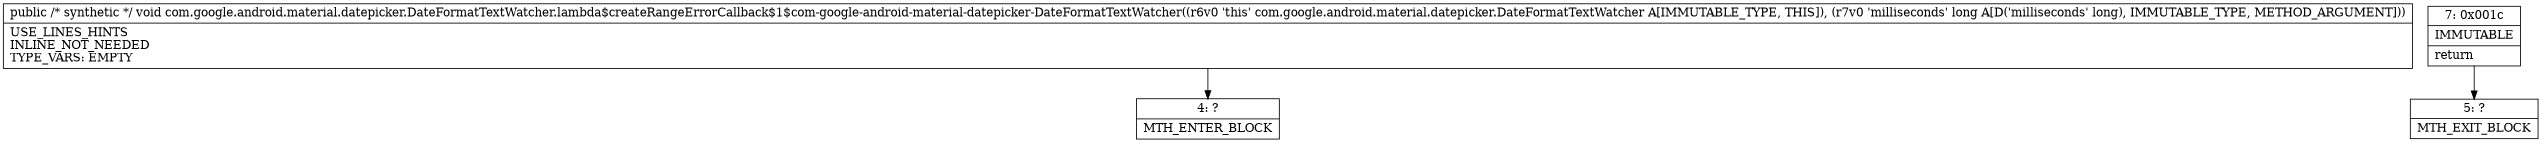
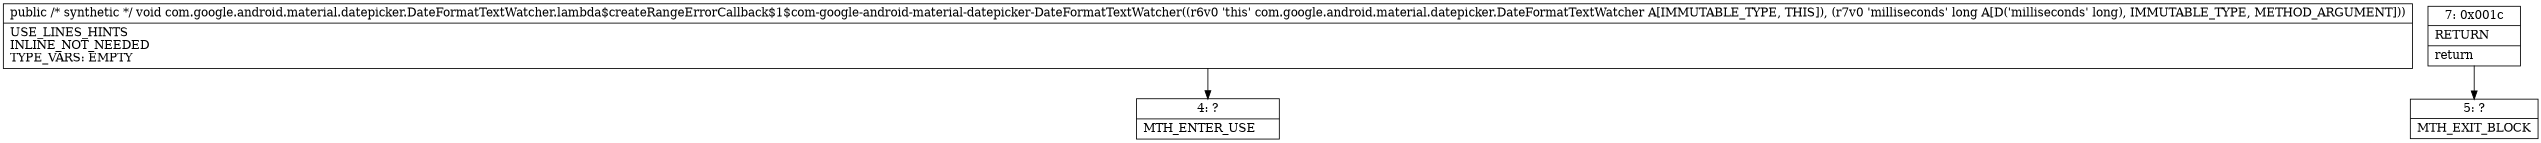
node "7: 0x001c": text "IMMUTABLE" -> "RETURN"
node "4: ?": text "MTH_ENTER_BLOCK" -> "MTH_ENTER_USE"
